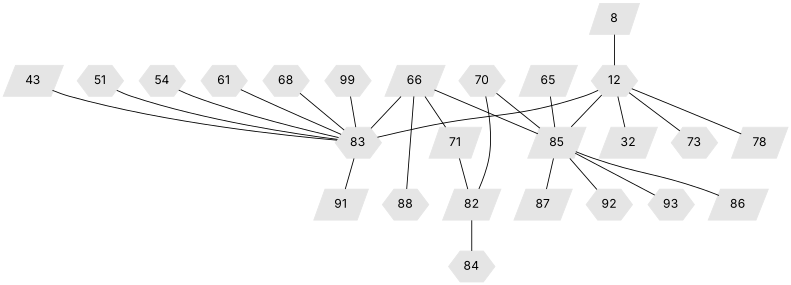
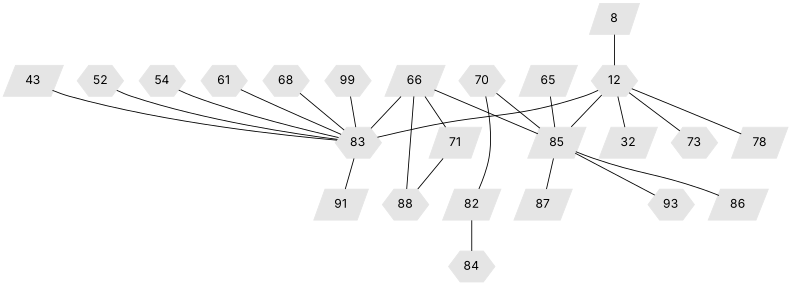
node "51": label "51" -> "52"
edge "71" -- "82": now "71" -- "88"
node "92": removed
